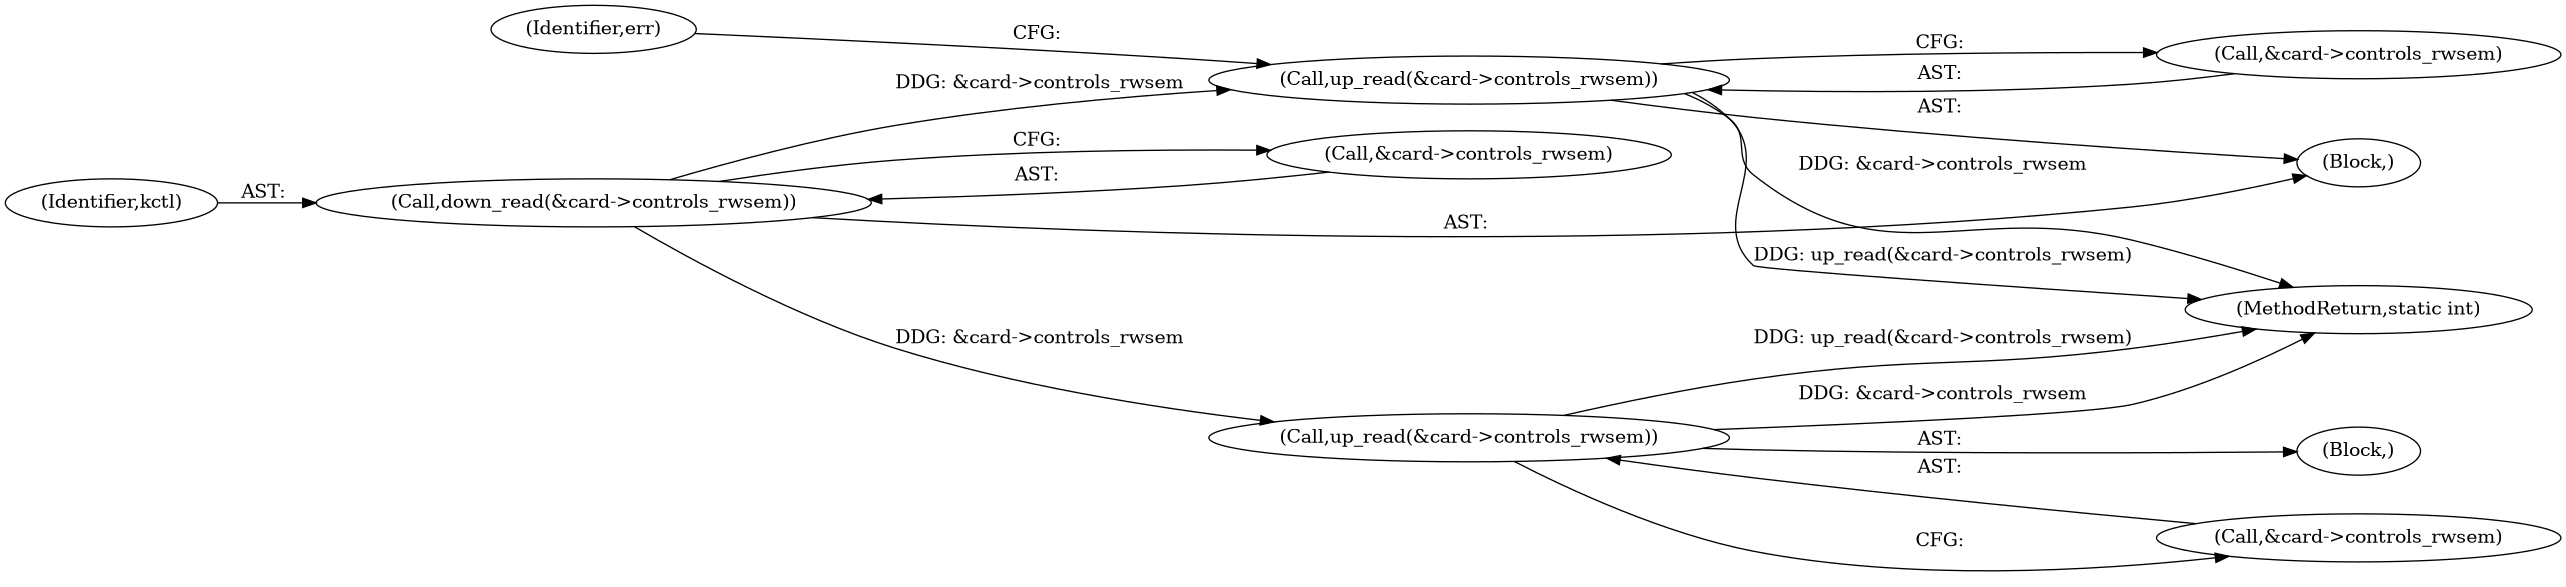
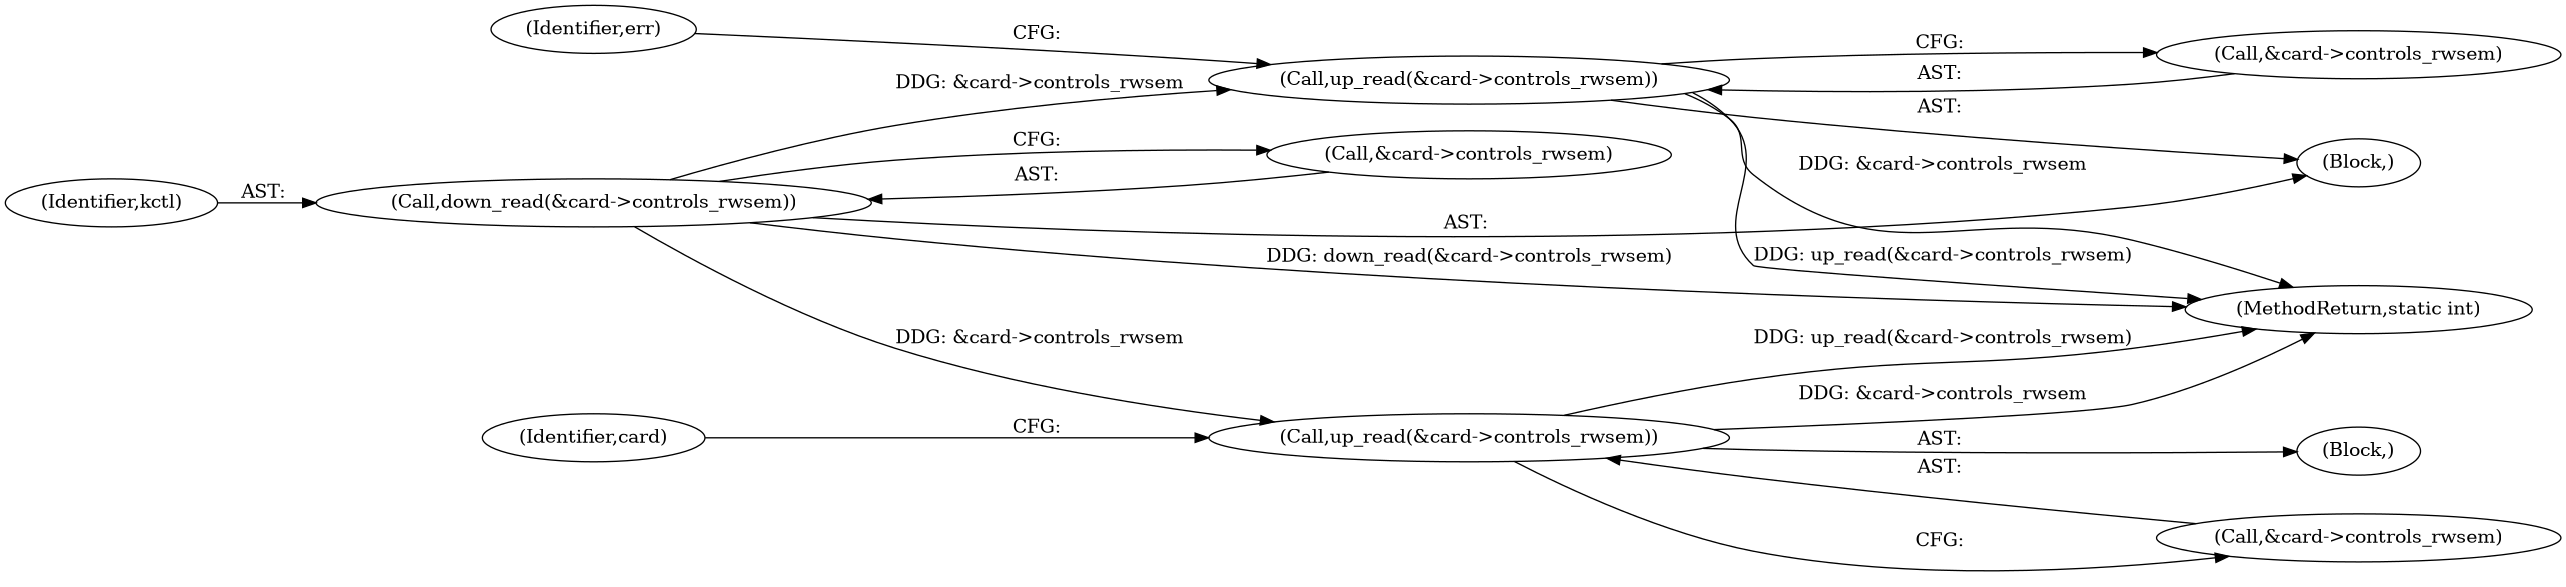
edge "(Call,down_read(&card->controls_rwsem))" -> "(MethodReturn,static int)": added, label "DDG: down_read(&card->controls_rwsem)"
node "(Identifier,card)": added
